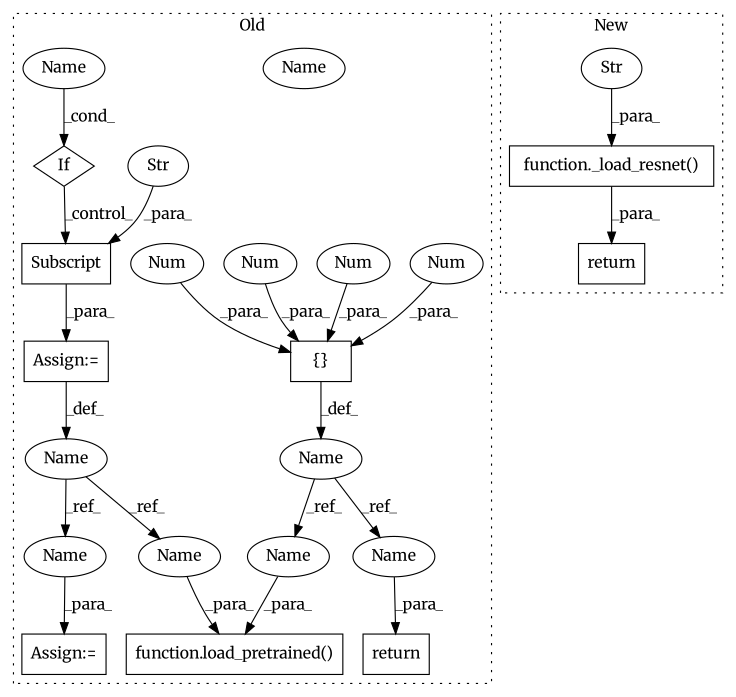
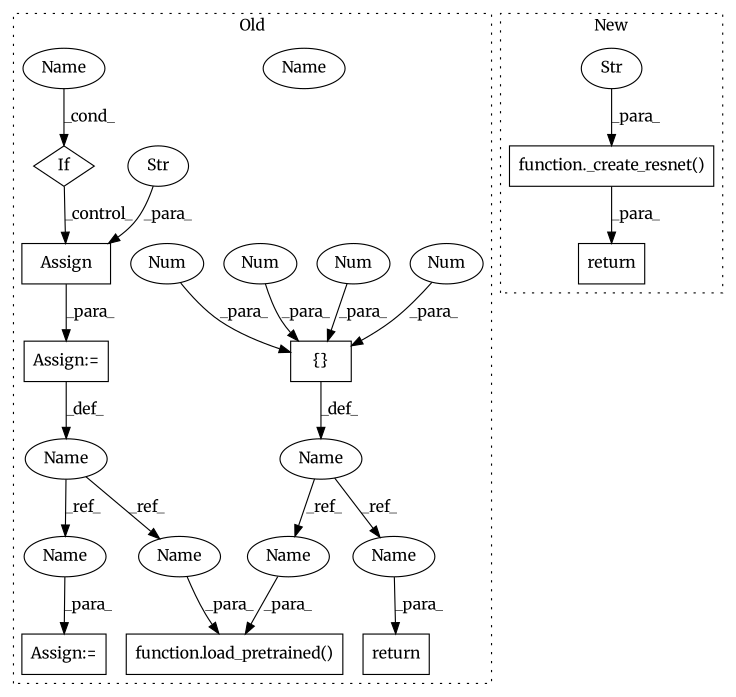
node "function._load_resnet()": label "function._load_resnet()" -> "function._create_resnet()"
node "Subscript": label "Subscript" -> "Assign"
